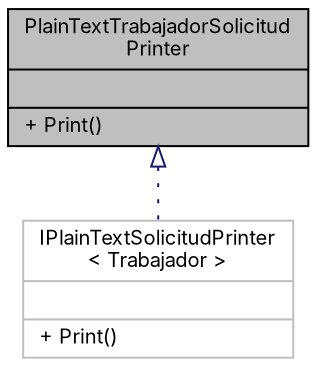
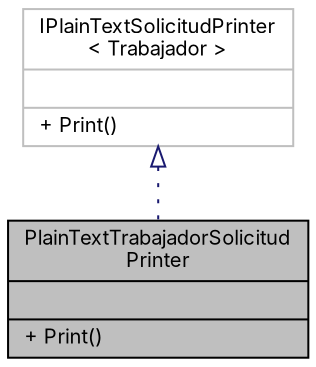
edge "IPlainTextSolicitudPrinter" -> "PlainTextTrabajadorSolicitud": reversed
